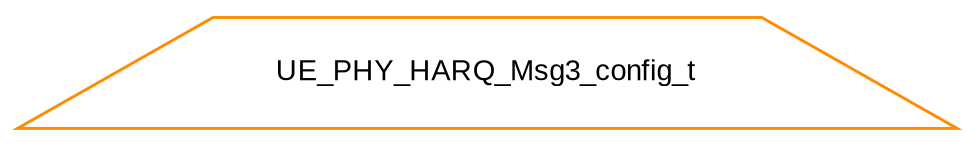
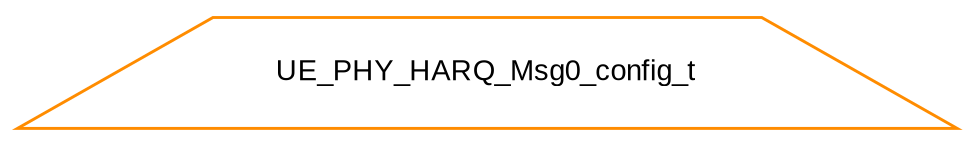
node "UE_PHY_HARQ_Msg3_config_t": label "UE_PHY_HARQ_Msg3_config_t" -> "UE_PHY_HARQ_Msg0_config_t"
